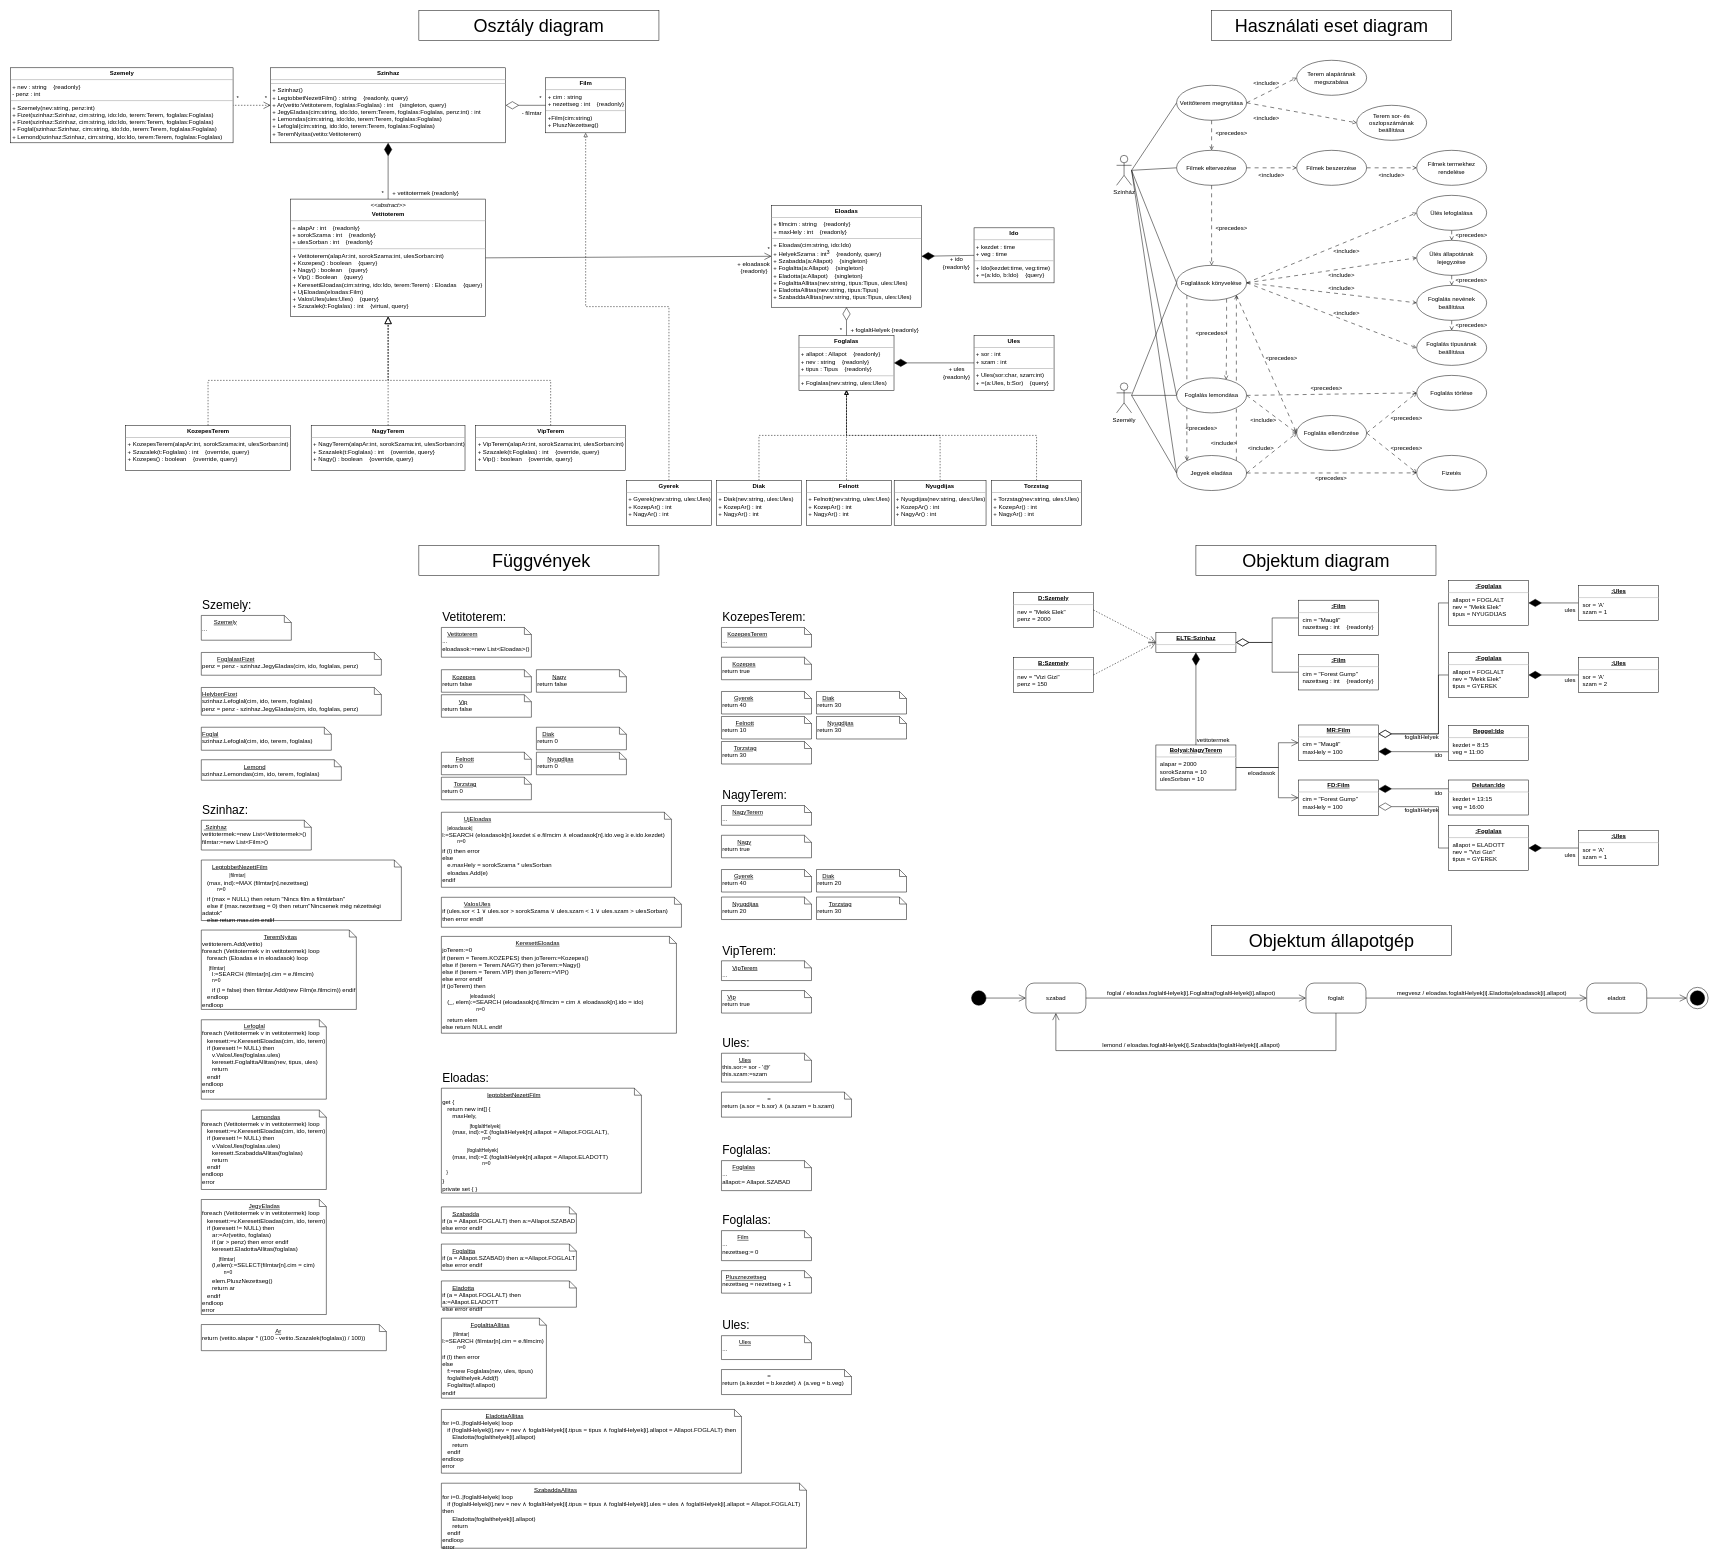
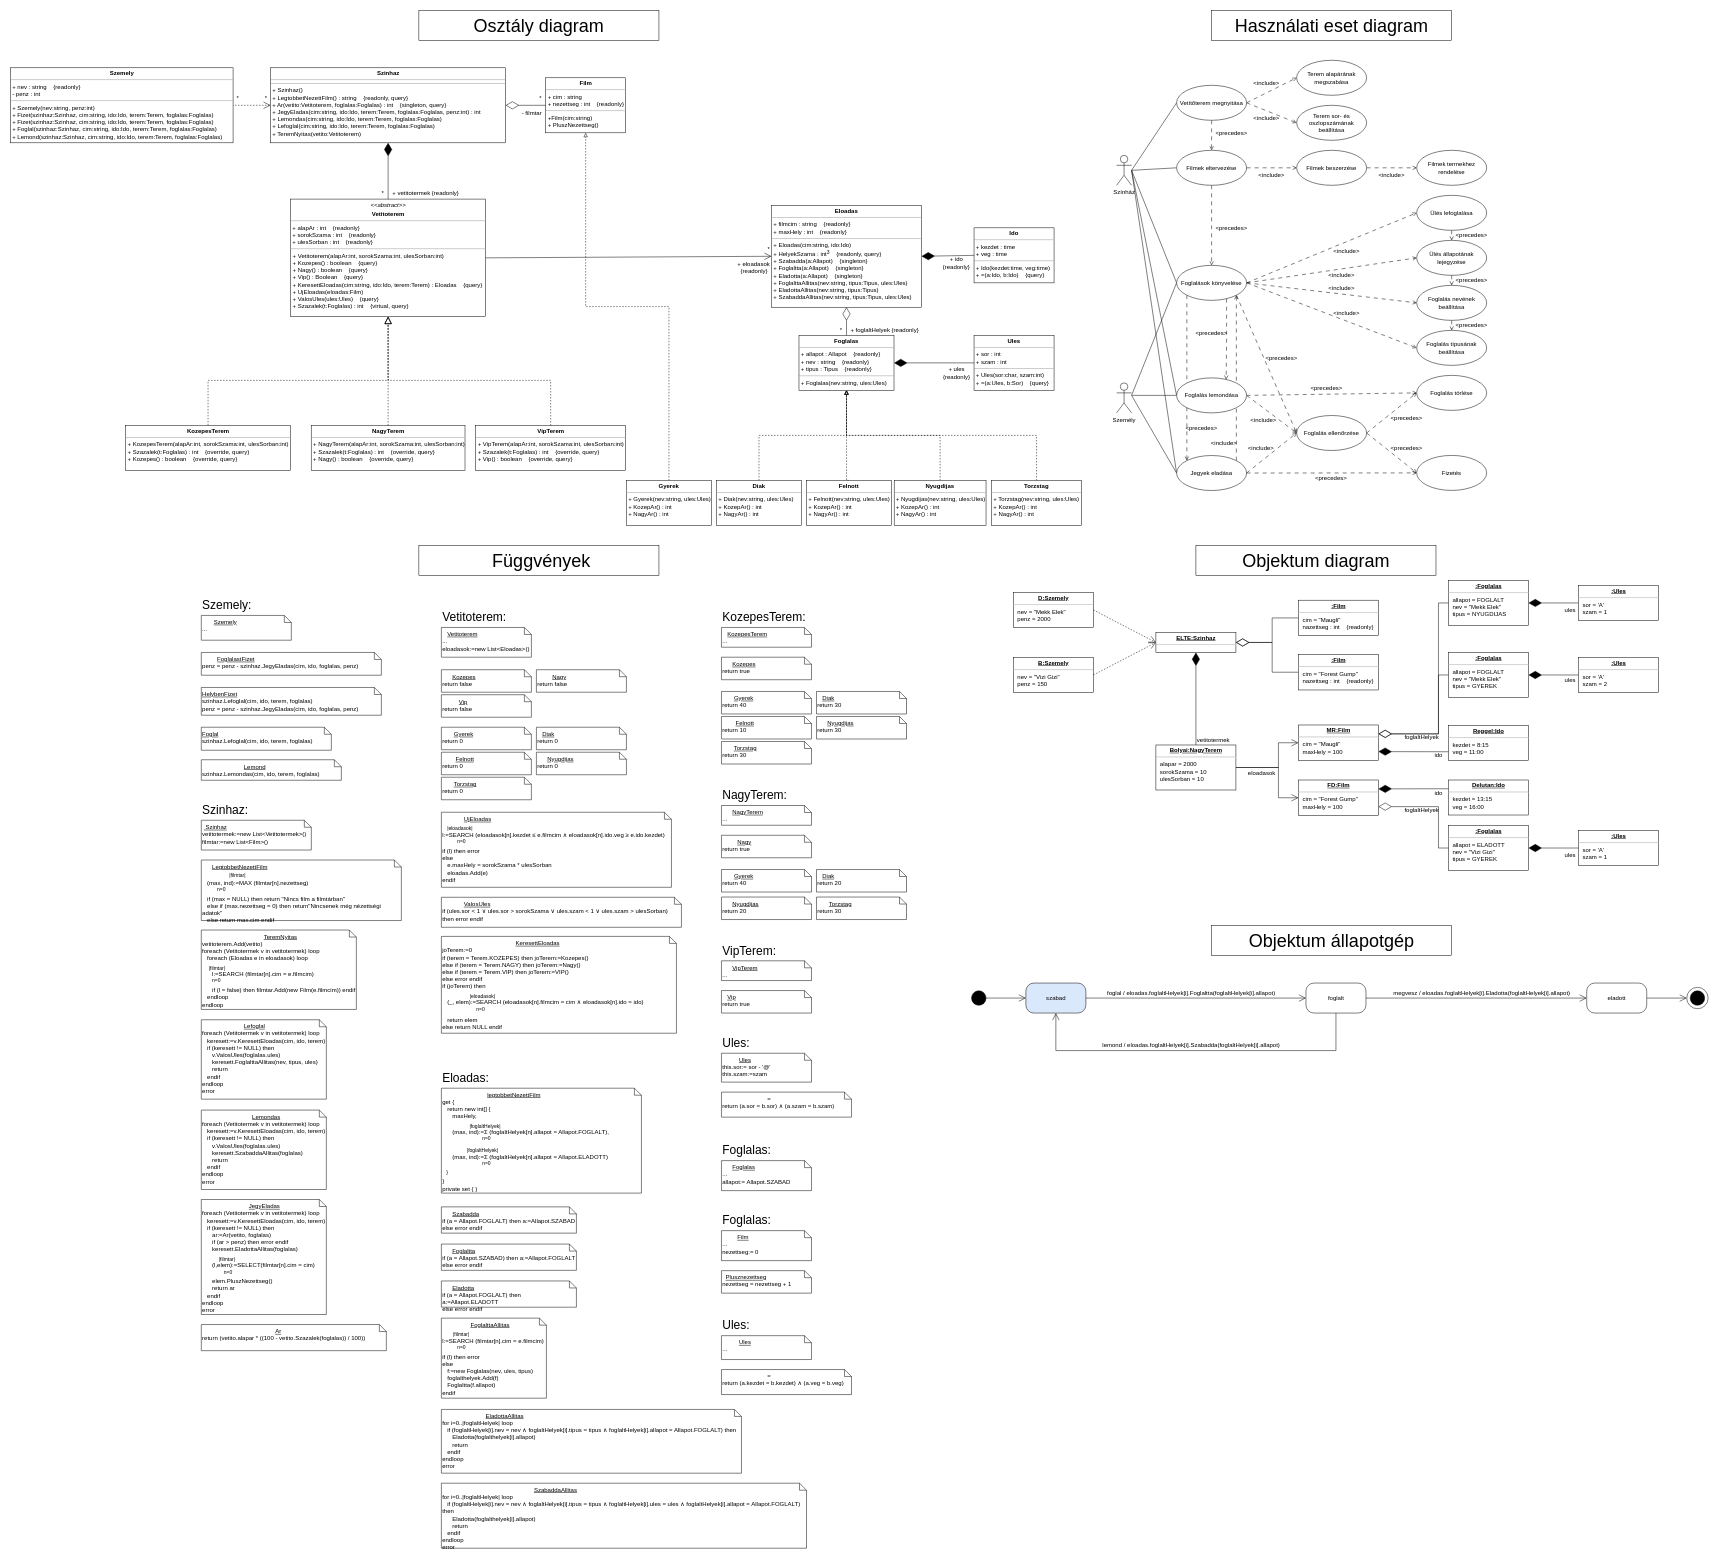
node "Terem sor- és oszlopszámának beállítása": moved (1391, 123) -> (1331, 123)
node "Gyerek return 0": added
node "megvesz / eloadas.foglaltHelyek[i].Eladotta(eloadasok[i].allapot)": label "megvesz / eloadas.foglaltHelyek[i].Eladotta(eloadasok[i].allapot)" -> "megvesz / eloadas.foglaltHelyek[i].Eladotta(foglaltHelyek[i].allapot)"
node "szabad": fillcolor #ffffff -> #dae8fc
